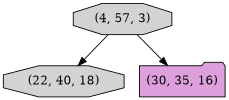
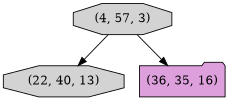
node "(22, 40, 18)": label "(22, 40, 18)" -> "(22, 40, 13)"
node "(30, 35, 16)": label "(30, 35, 16)" -> "(36, 35, 16)"
